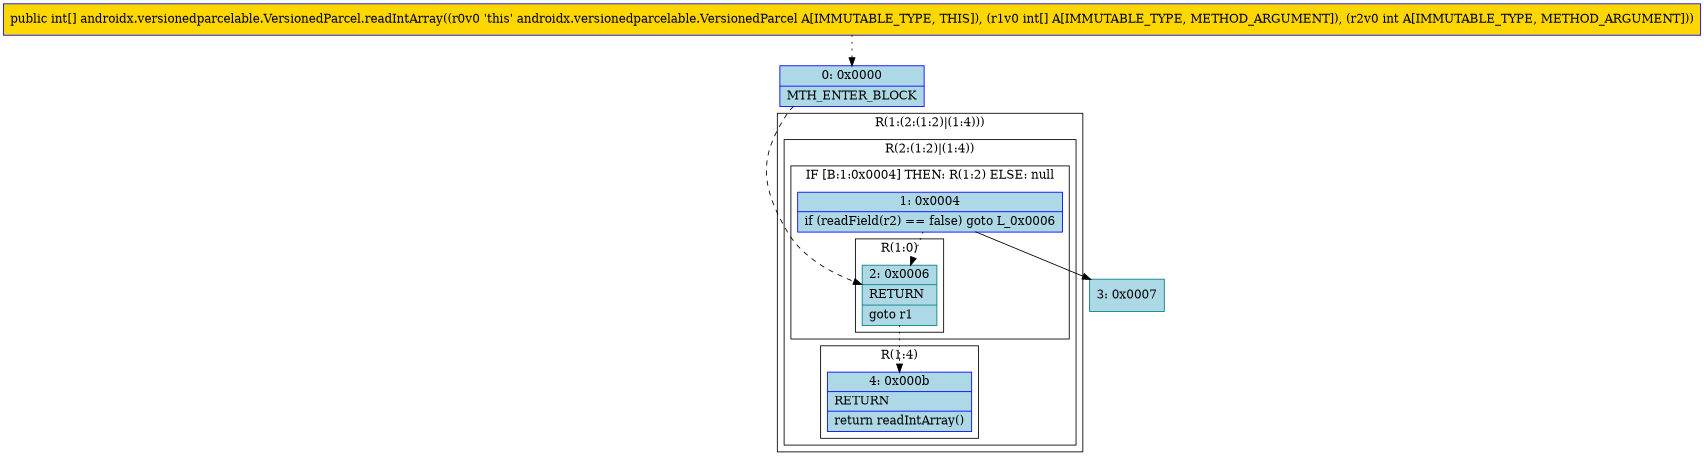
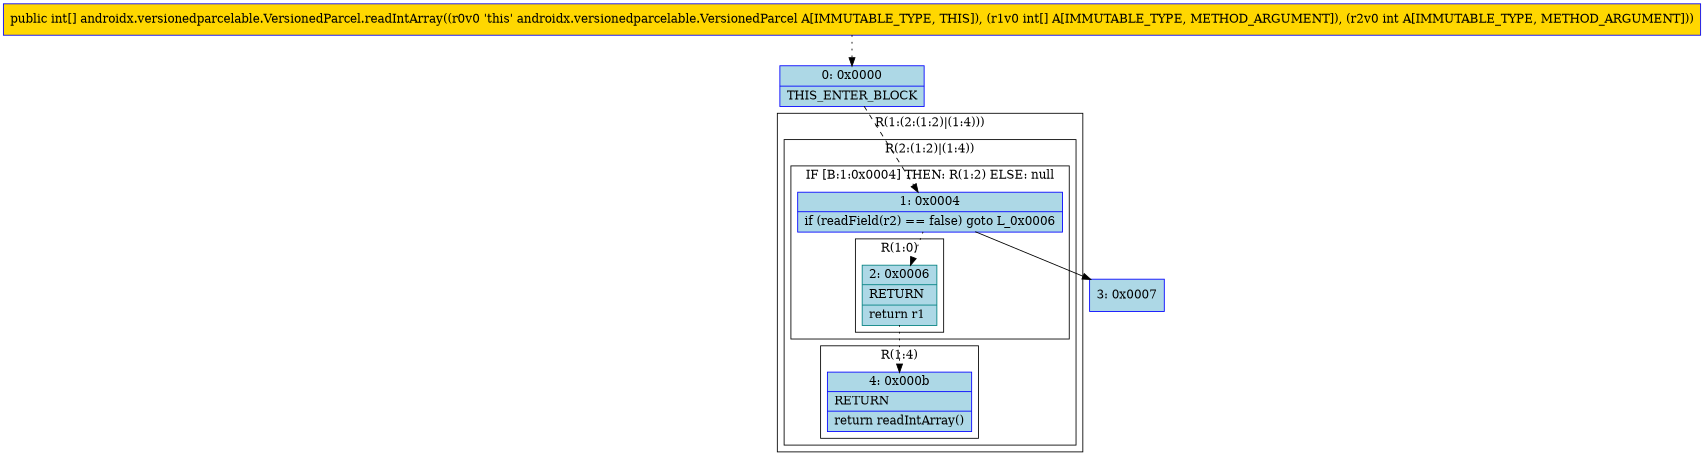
node "0: 0x0000": text "MTH_ENTER_BLOCK" -> "THIS_ENTER_BLOCK"
edge "0: 0x0000" -> "2: 0x0006": now "0: 0x0000" -> "1: 0x0004"
node "3: 0x0007": color teal -> blue
node "2: 0x0006": text "goto r1" -> "return r1"
